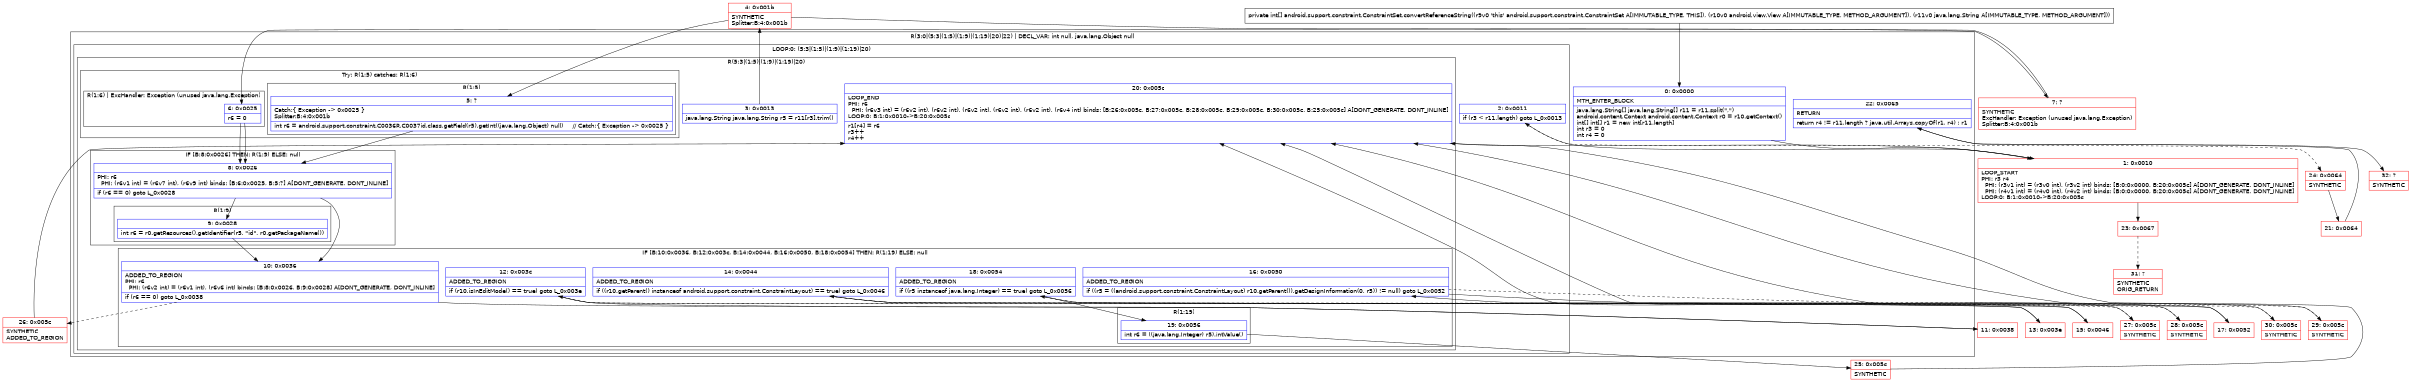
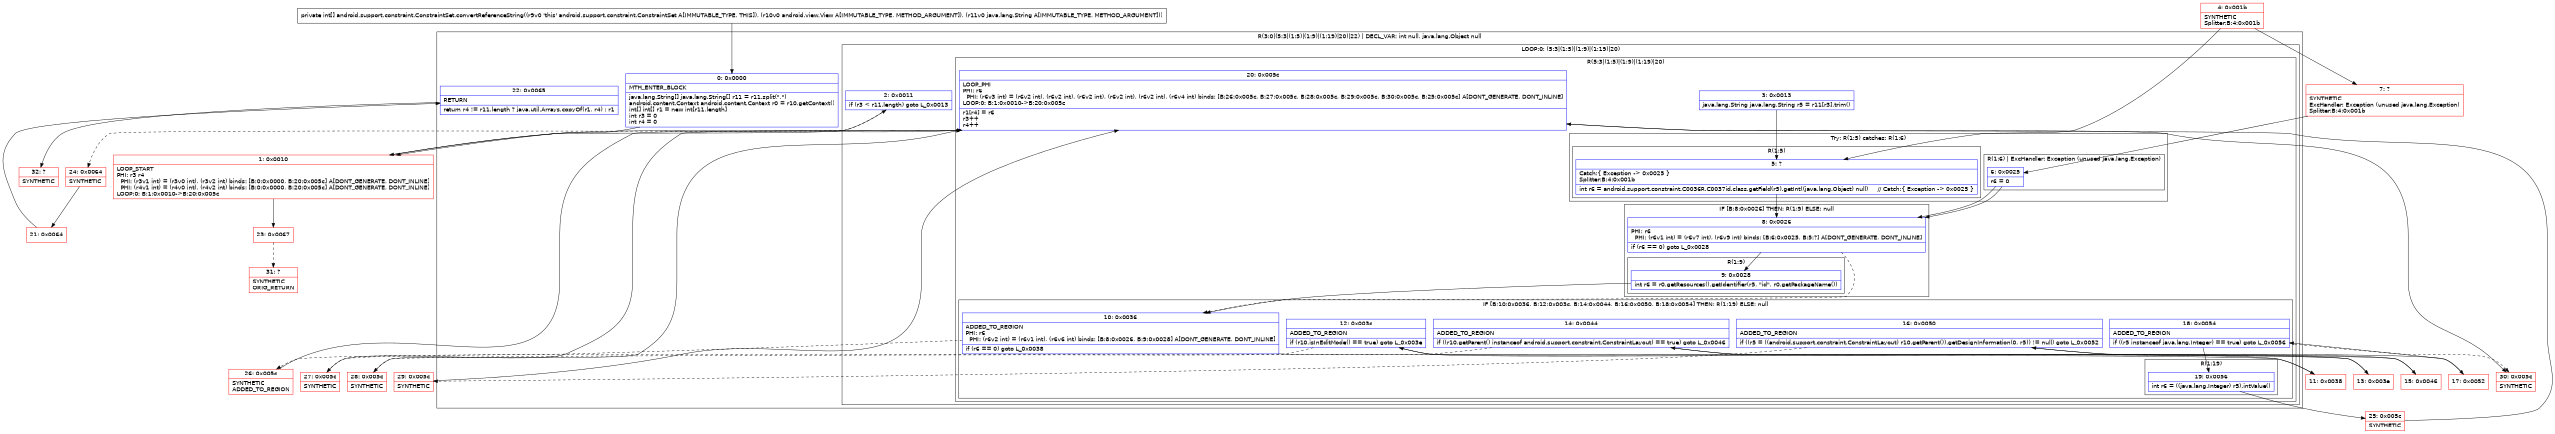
edge "3: 0x0013" -> "4: 0x001b": now "3: 0x0013" -> "5: ?"
node "20: 0x005c": text "LOOP_END" -> "LOOP_PHI"
edge "8: 0x0026" -> "10: 0x0036": style solid -> dashed
edge "30: 0x005c" -> "20: 0x005c": reversed
